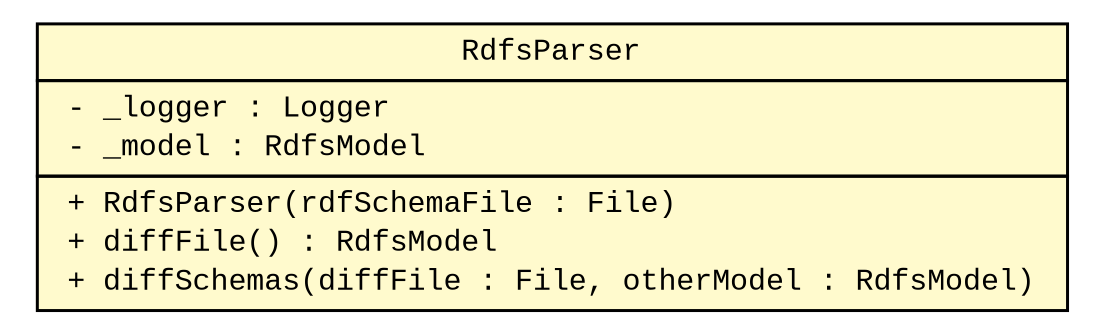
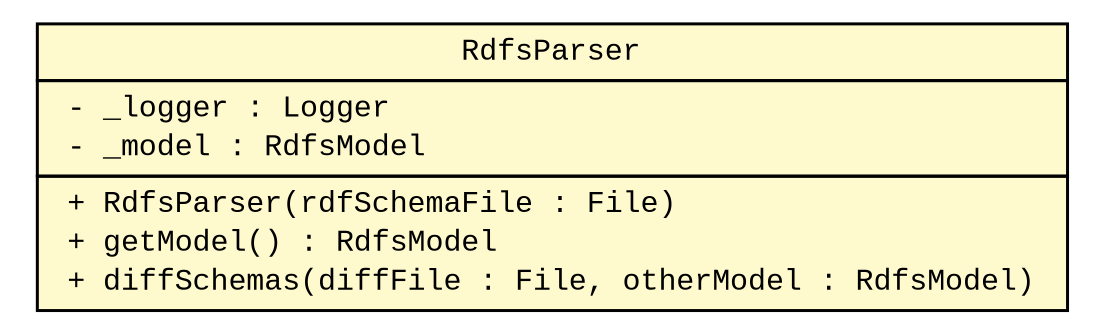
node "RdfsParser": text "+ diffFile() : RdfsModel" -> "+ getModel() : RdfsModel"
